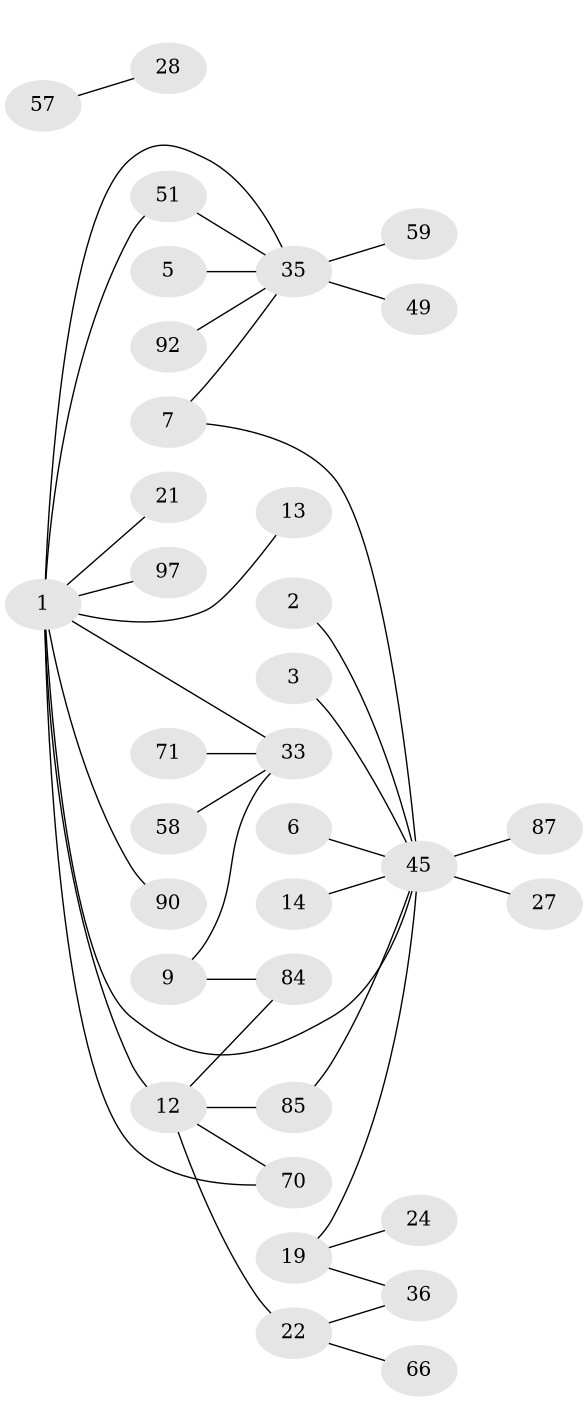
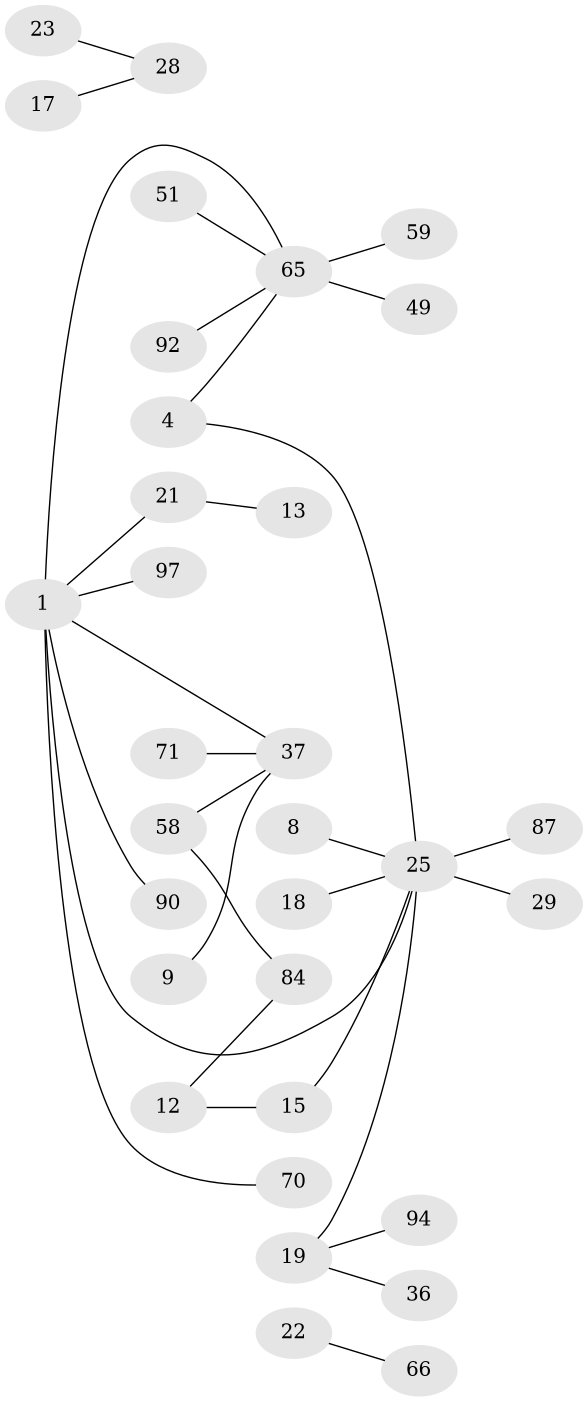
node "23": added
node "57": label "57" -> "17"
node "5": removed
node "35": label "35" -> "65"
edge "51" -- "1": removed
node "7": label "7" -> "4"
node "2": removed
edge "13" -- "1": now "13" -- "21"
node "3": removed
node "33": label "33" -> "37"
node "6": label "6" -> "8"
edge "1" -- "12": removed
node "45": label "45" -> "25"
node "14": label "14" -> "18"
node "27": label "27" -> "29"
edge "9" -- "84": now "58" -- "84"
node "85": label "85" -> "15"
edge "12" -- "70": removed
node "24": label "24" -> "94"
edge "12" -- "22": removed
edge "36" -- "22": removed
